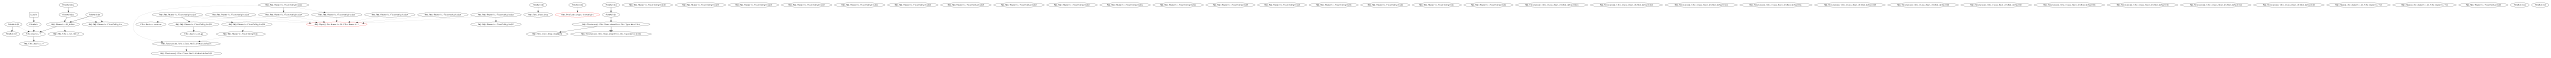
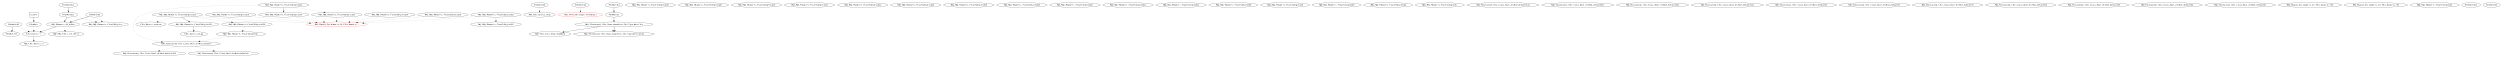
node "fW@.fW@.fNumeric.floatToDigits$2": removed
node "fW@.fJhc.Show.drop": label "fW@.fJhc.Show.drop" -> "fW@.fJhc.Basics.drop"
node "fW@.fInstance@.iJhc.Class.Real.divMod.default$10": added
